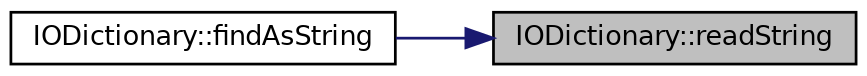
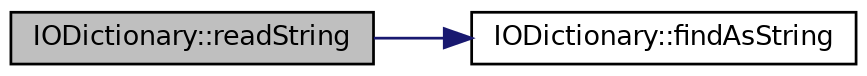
edge "IODictionary::findAsString" -> "IODictionary::readString": reversed
